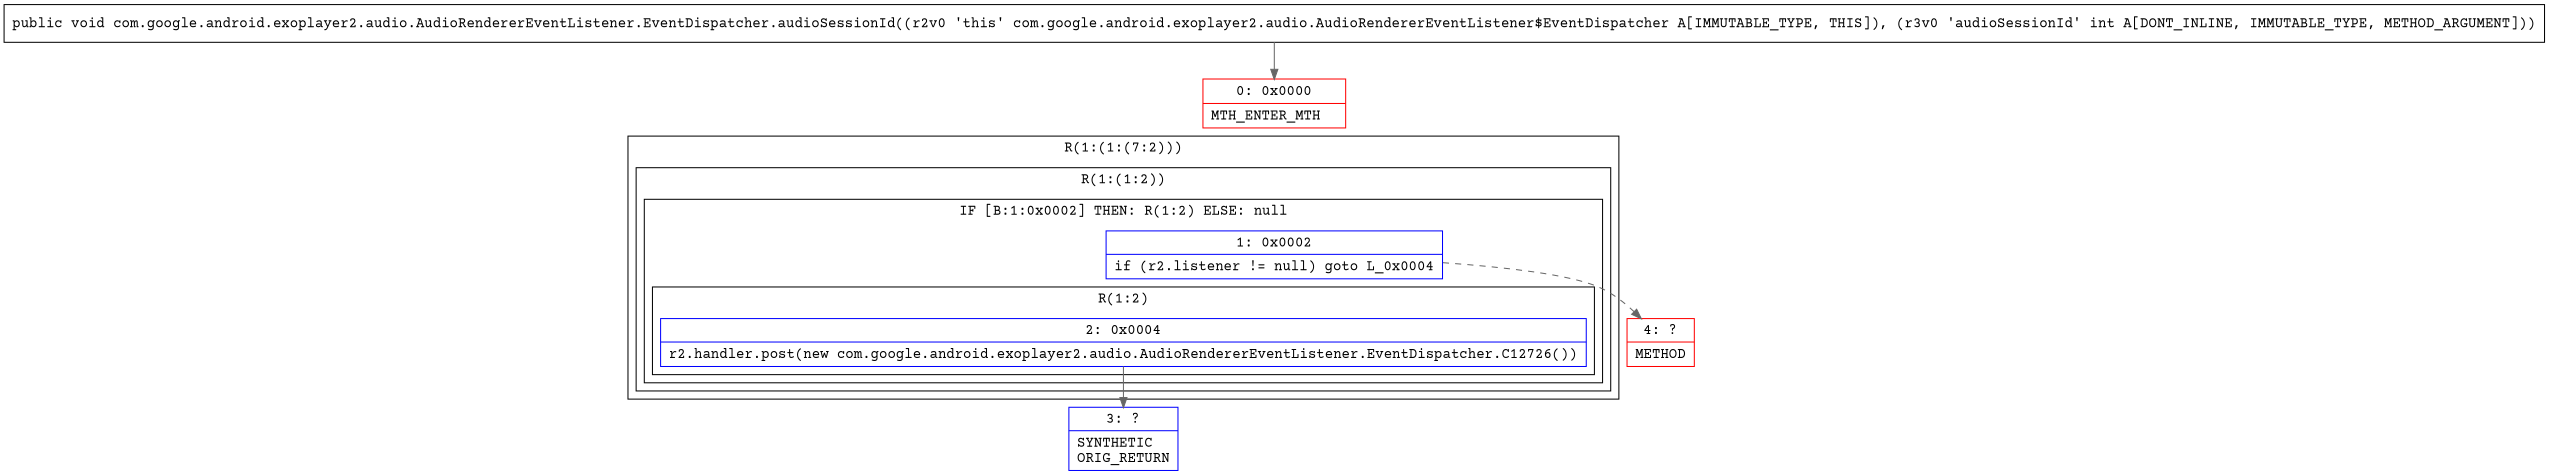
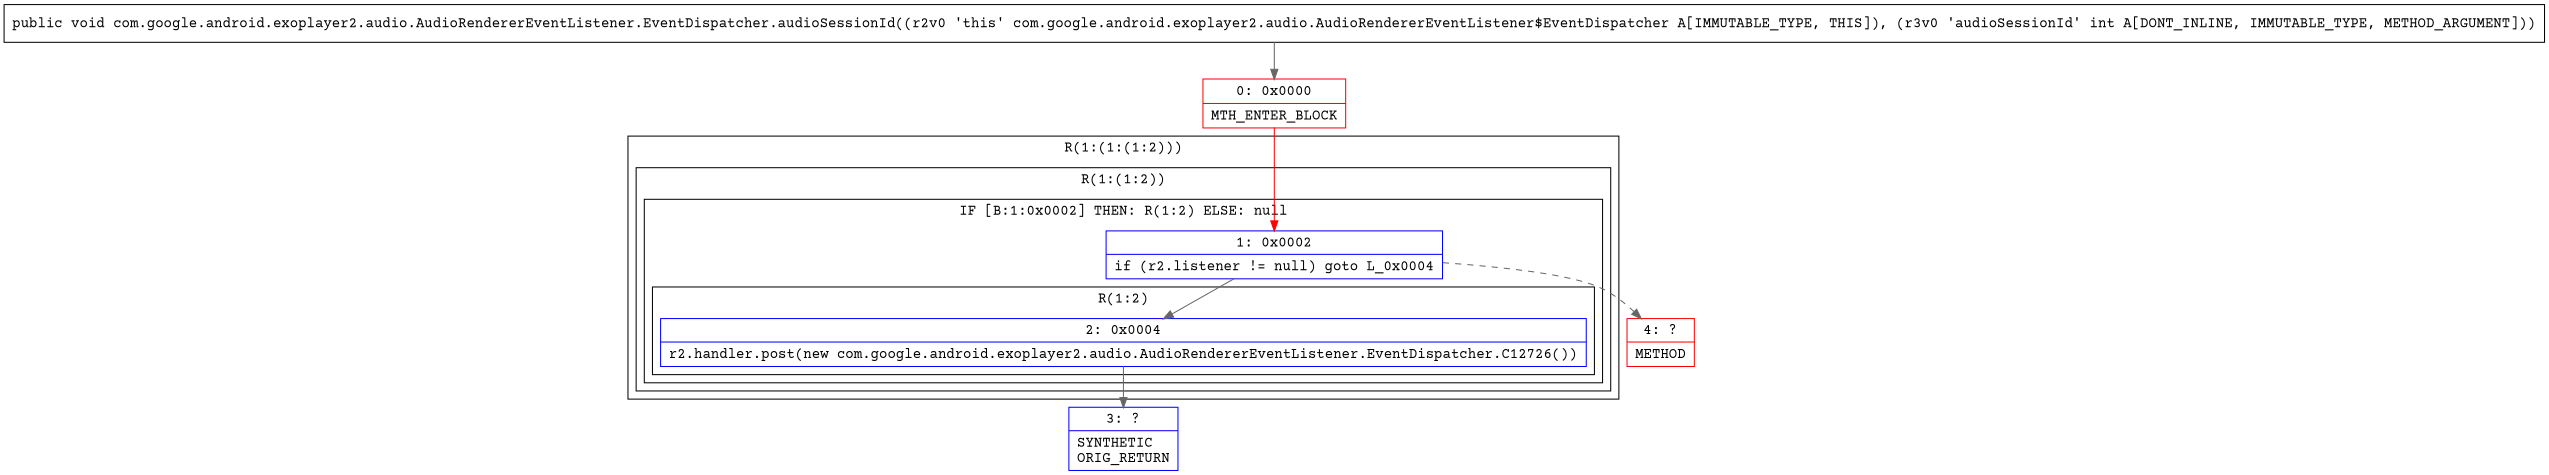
node "0: 0x0000": text "MTH_ENTER_MTH" -> "MTH_ENTER_BLOCK"
cluster "R(1:(1:(7:2)))": label "R(1:(1:(7:2)))" -> "R(1:(1:(1:2)))"
edge "0: 0x0000" -> "1: 0x0002": added
edge "1: 0x0002" -> "2: 0x0004": added
